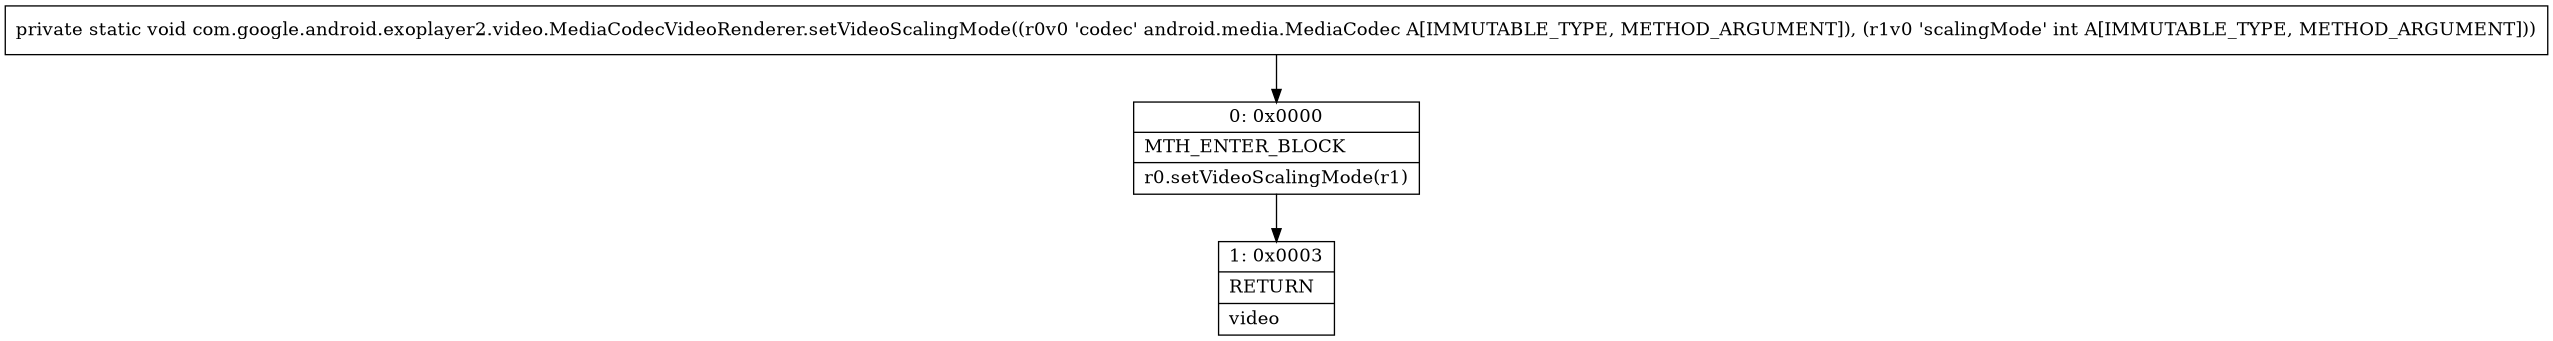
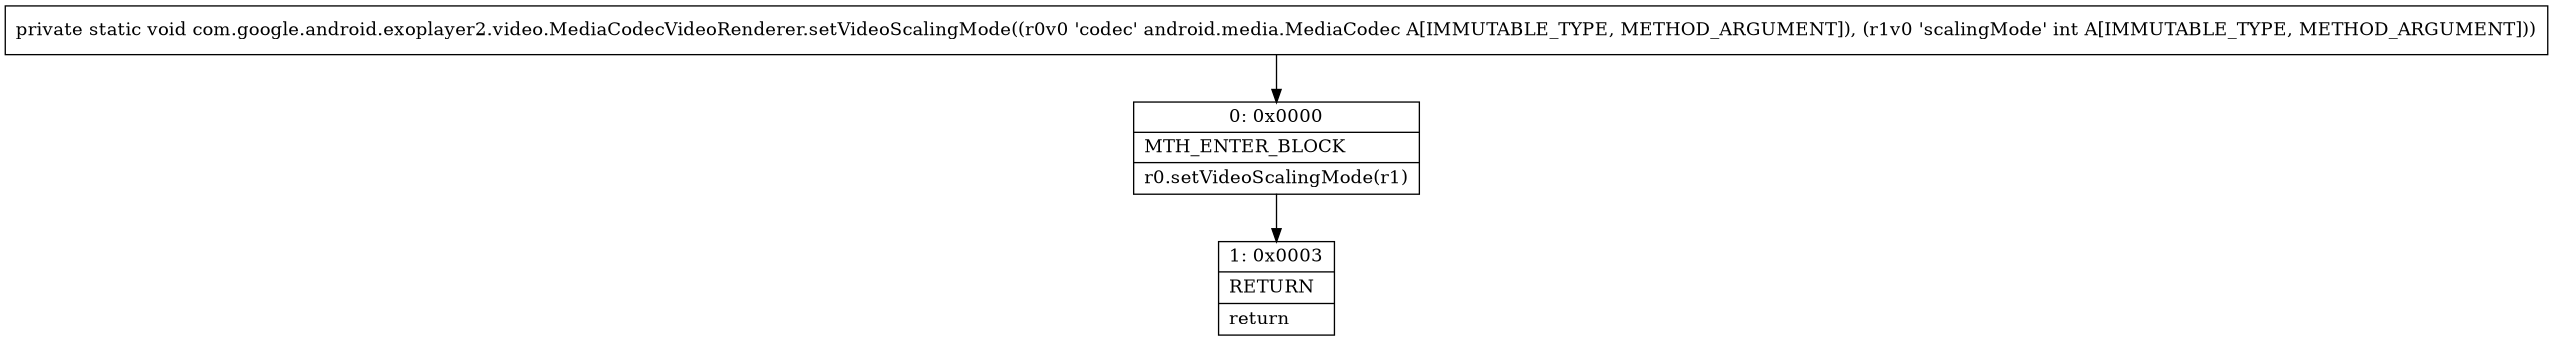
node "1: 0x0003": text "video" -> "return"
